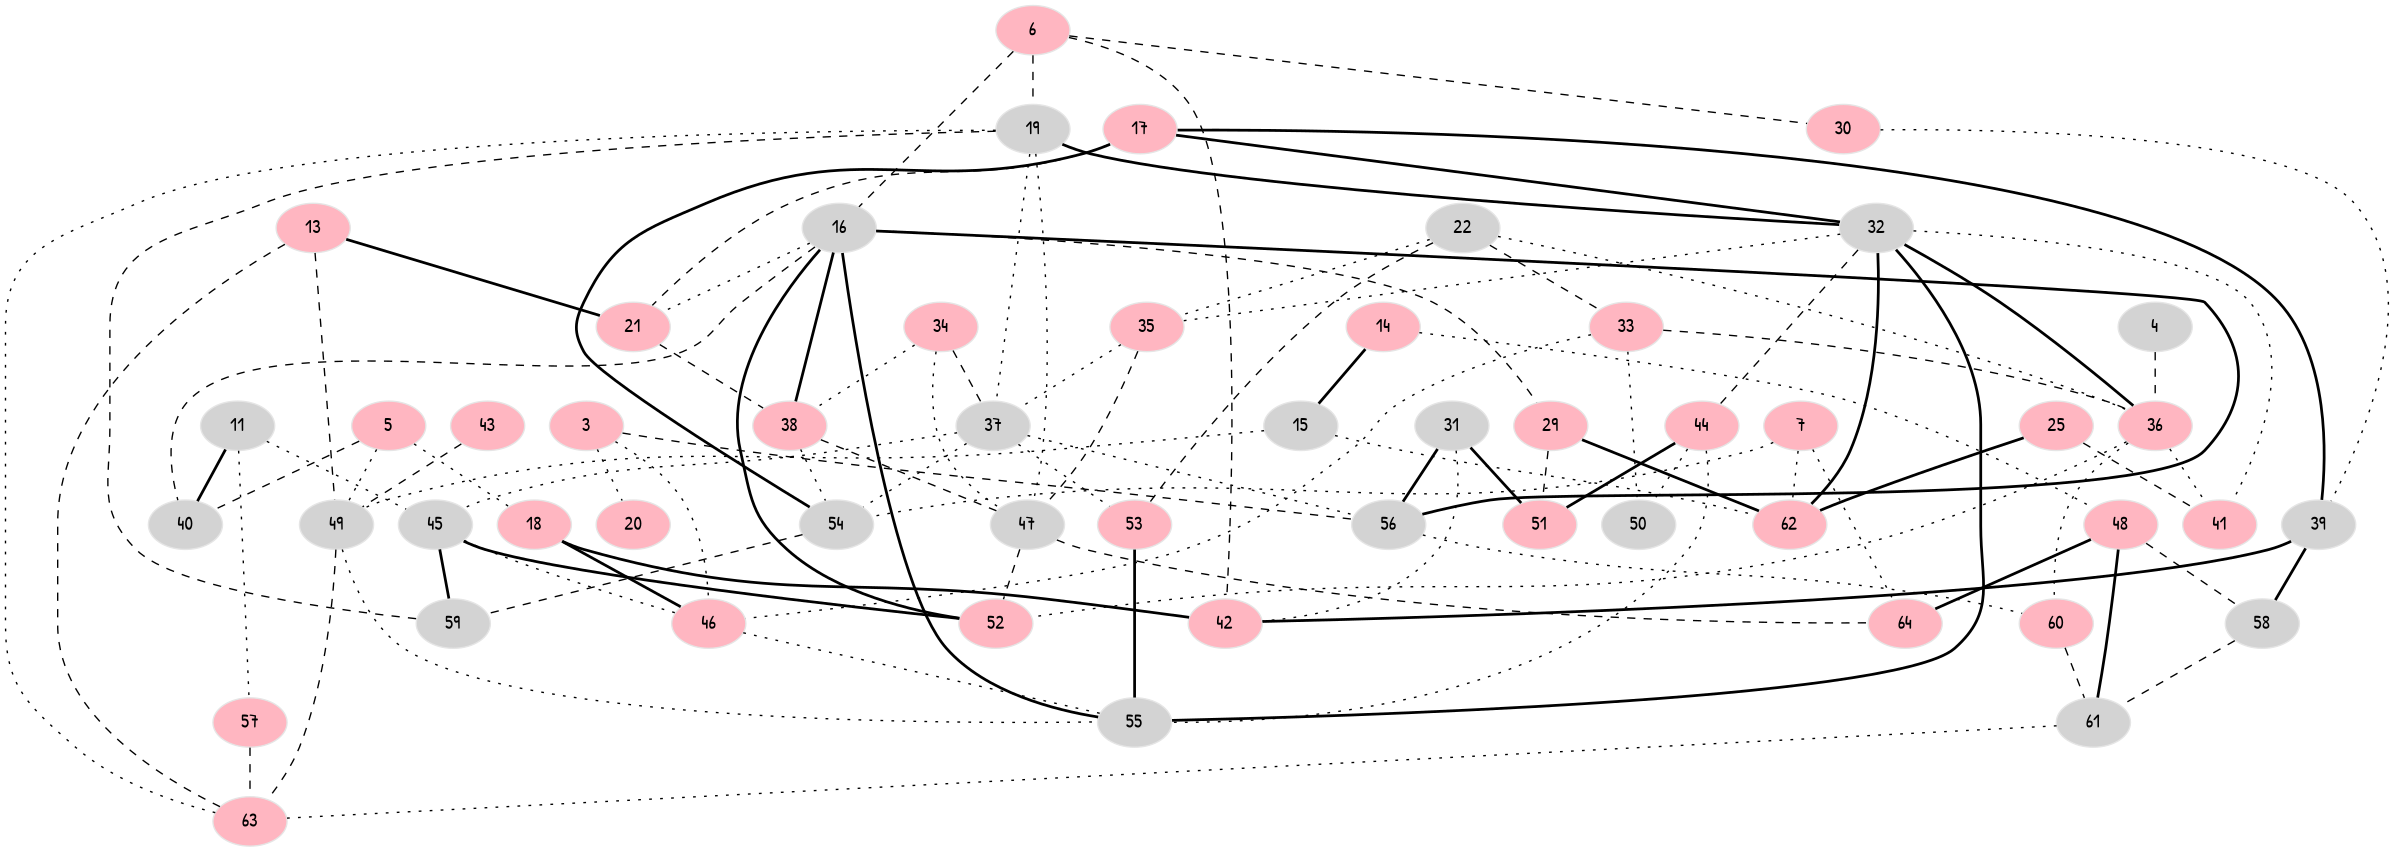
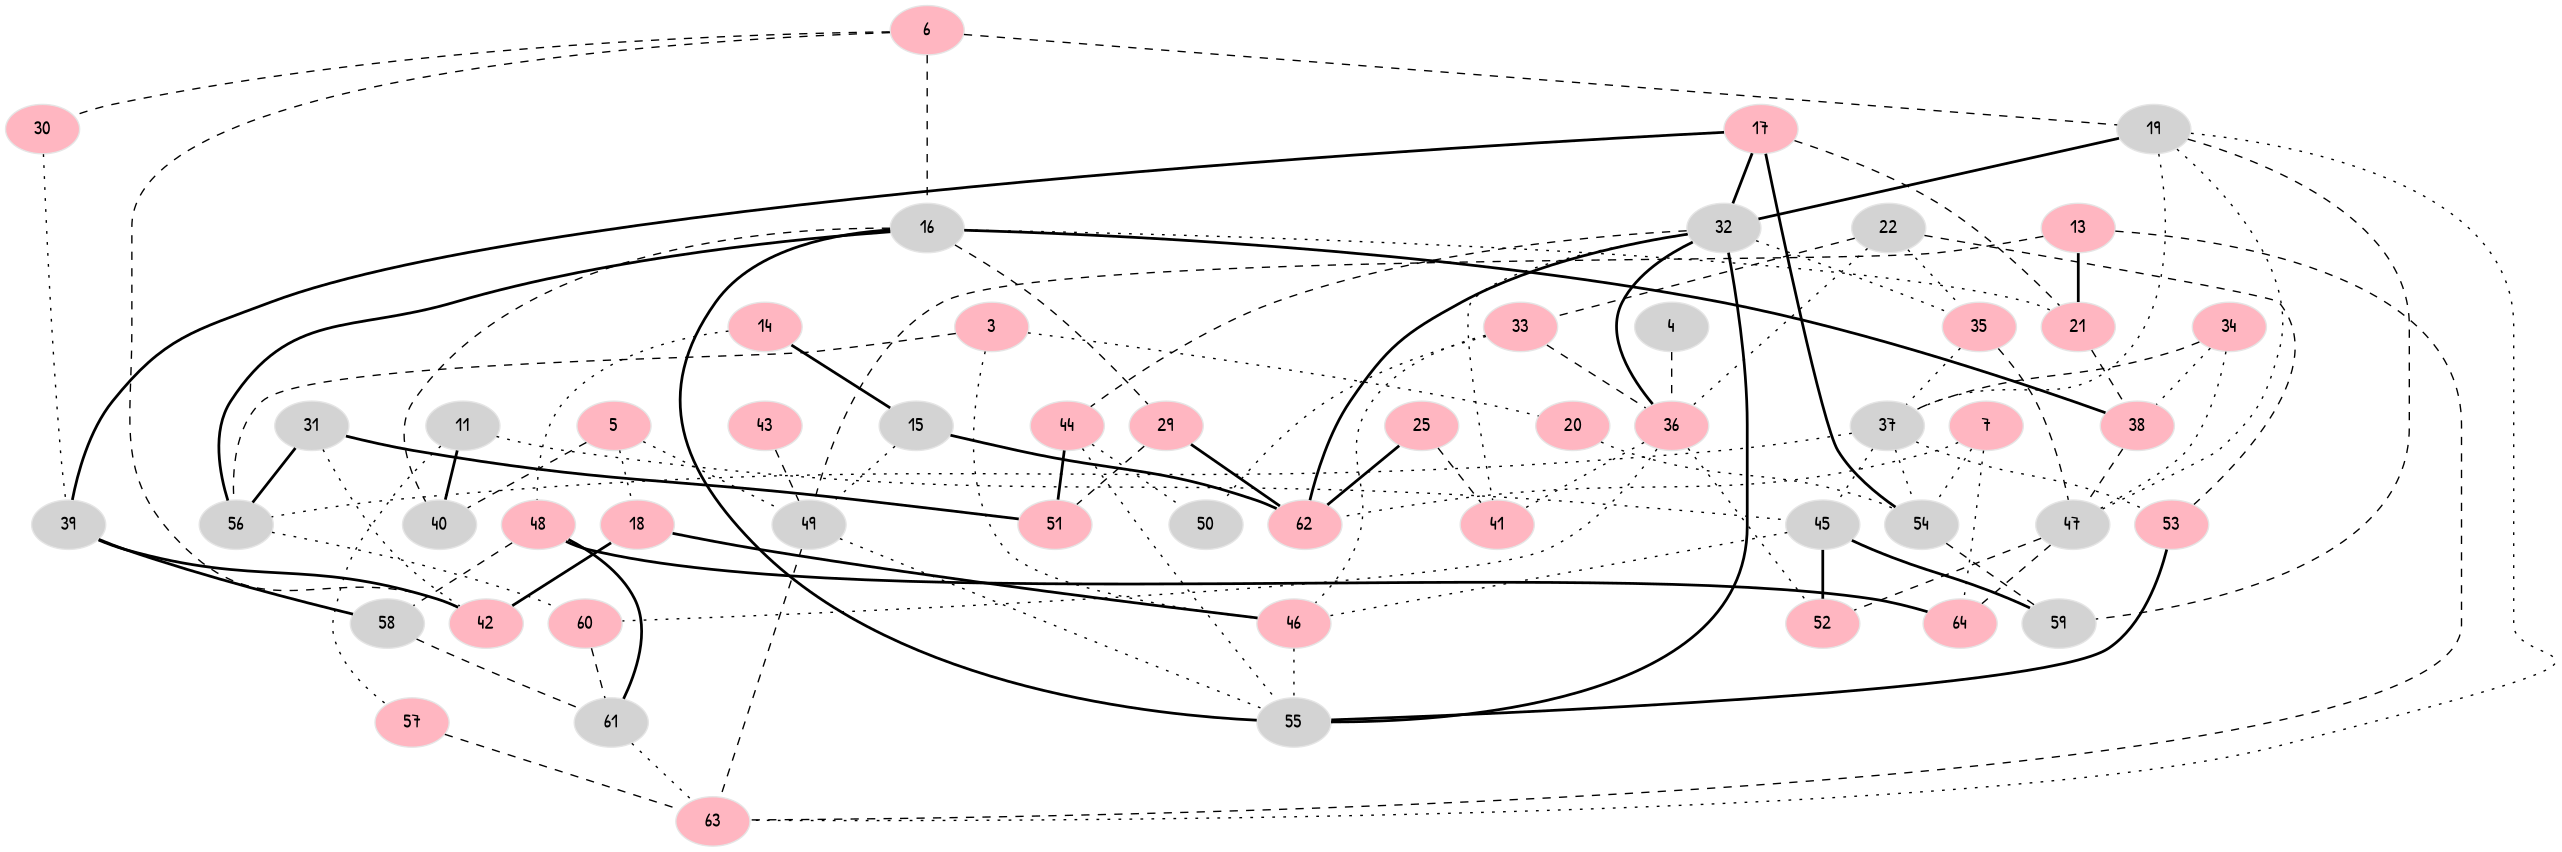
edge "15" -- "62": style dotted -> bold
edge "38" -- "54": now "20" -- "54"
edge "16" -- "52": removed
